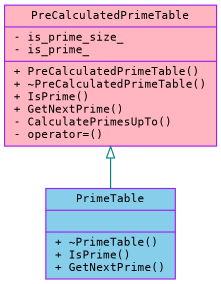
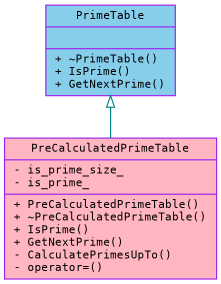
edge "PrimeTable" -> "PreCalculatedPrimeTable": reversed
